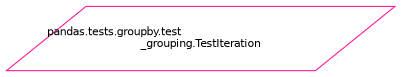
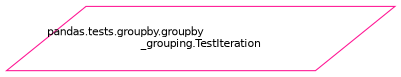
node "pandas.tests.groupby.test _grouping.TestIteration": label "pandas.tests.groupby.test _grouping.TestIteration" -> "pandas.tests.groupby.groupby _grouping.TestIteration"
